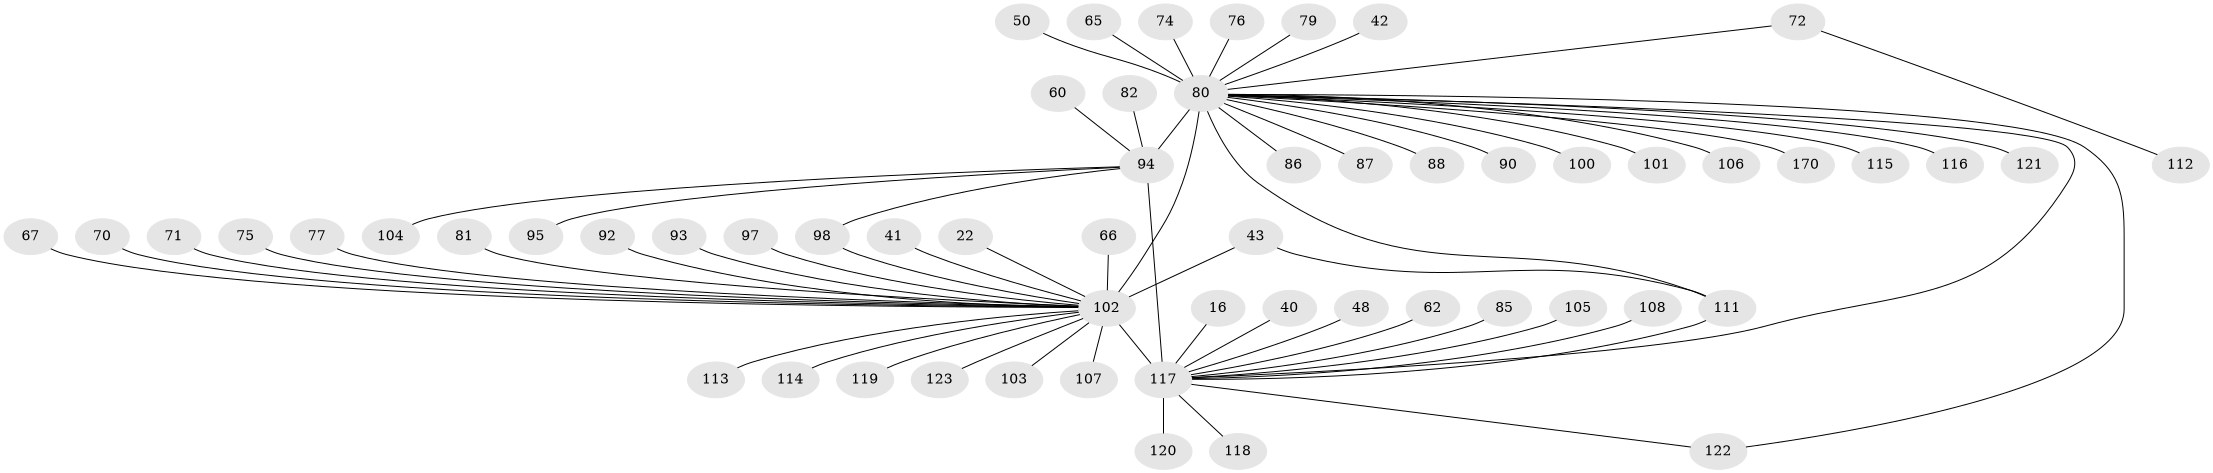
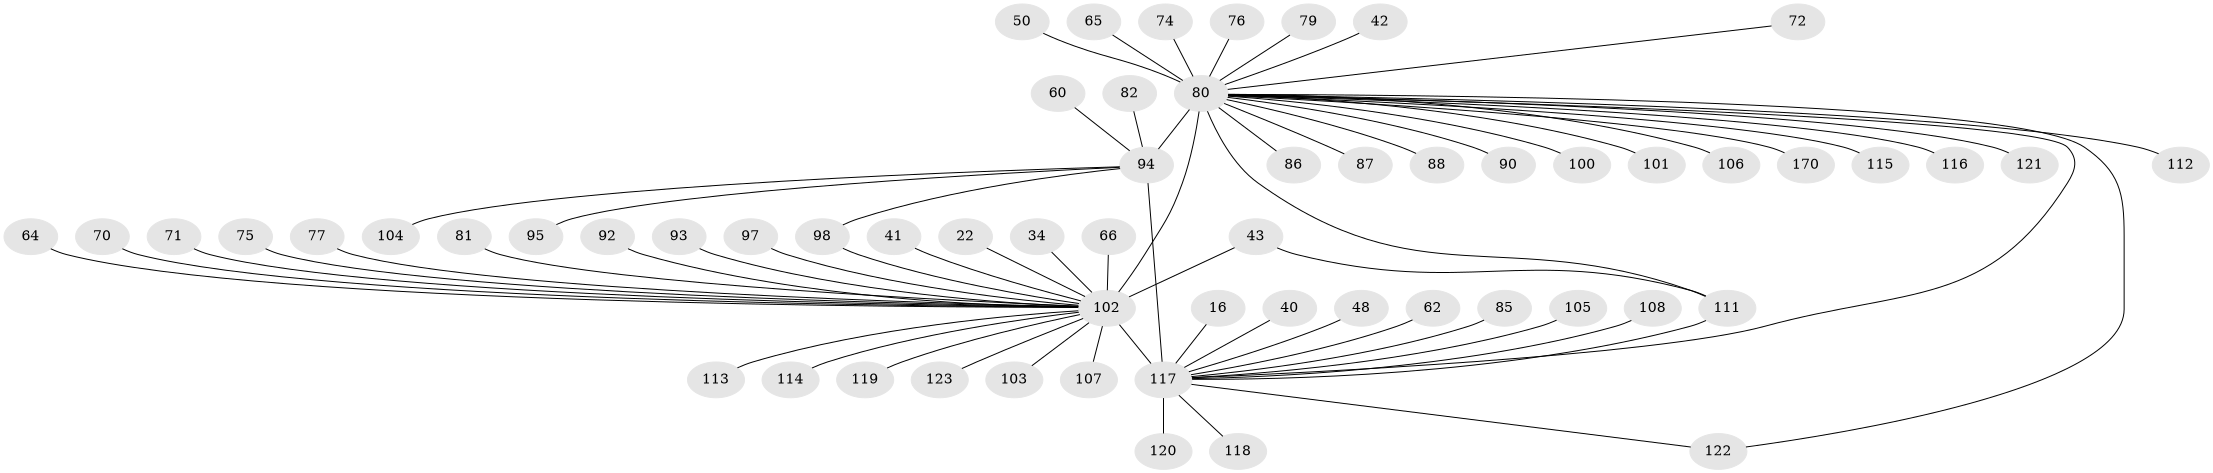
edge "72" -- "112": now "80" -- "112"
node "67": label "67" -> "64"
node "34": added
